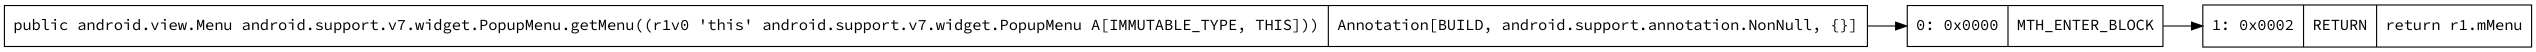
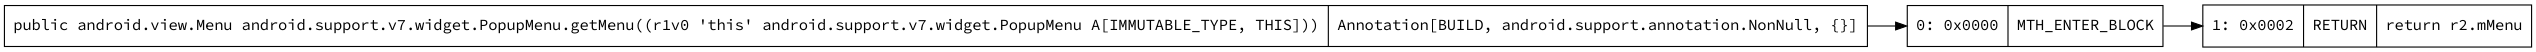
node "1: 0x0002": text "return r1.mMenu" -> "return r2.mMenu"
